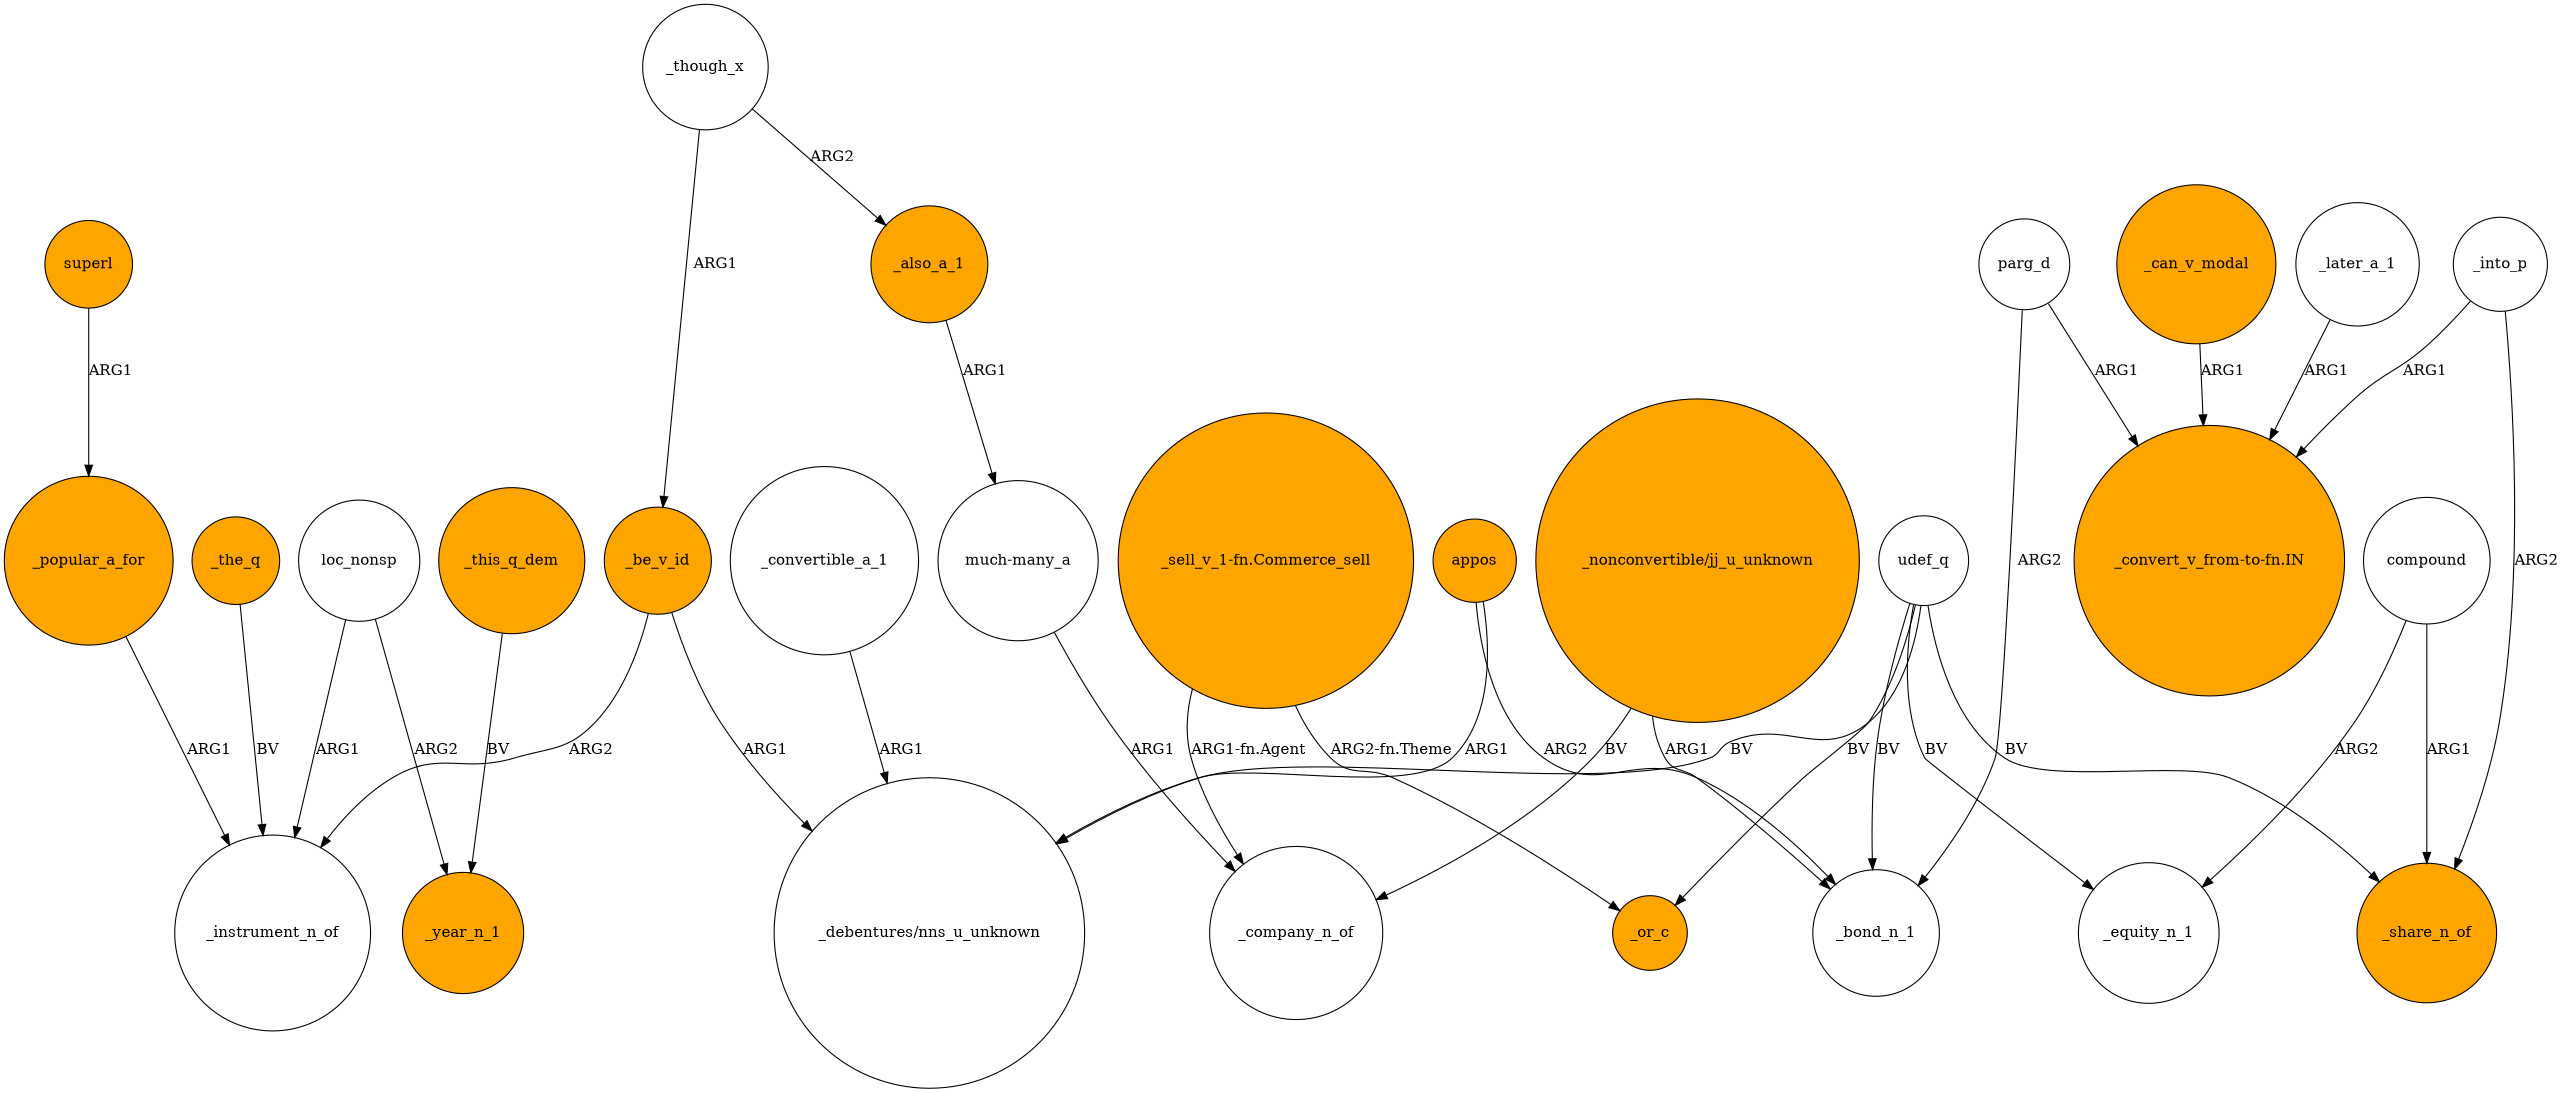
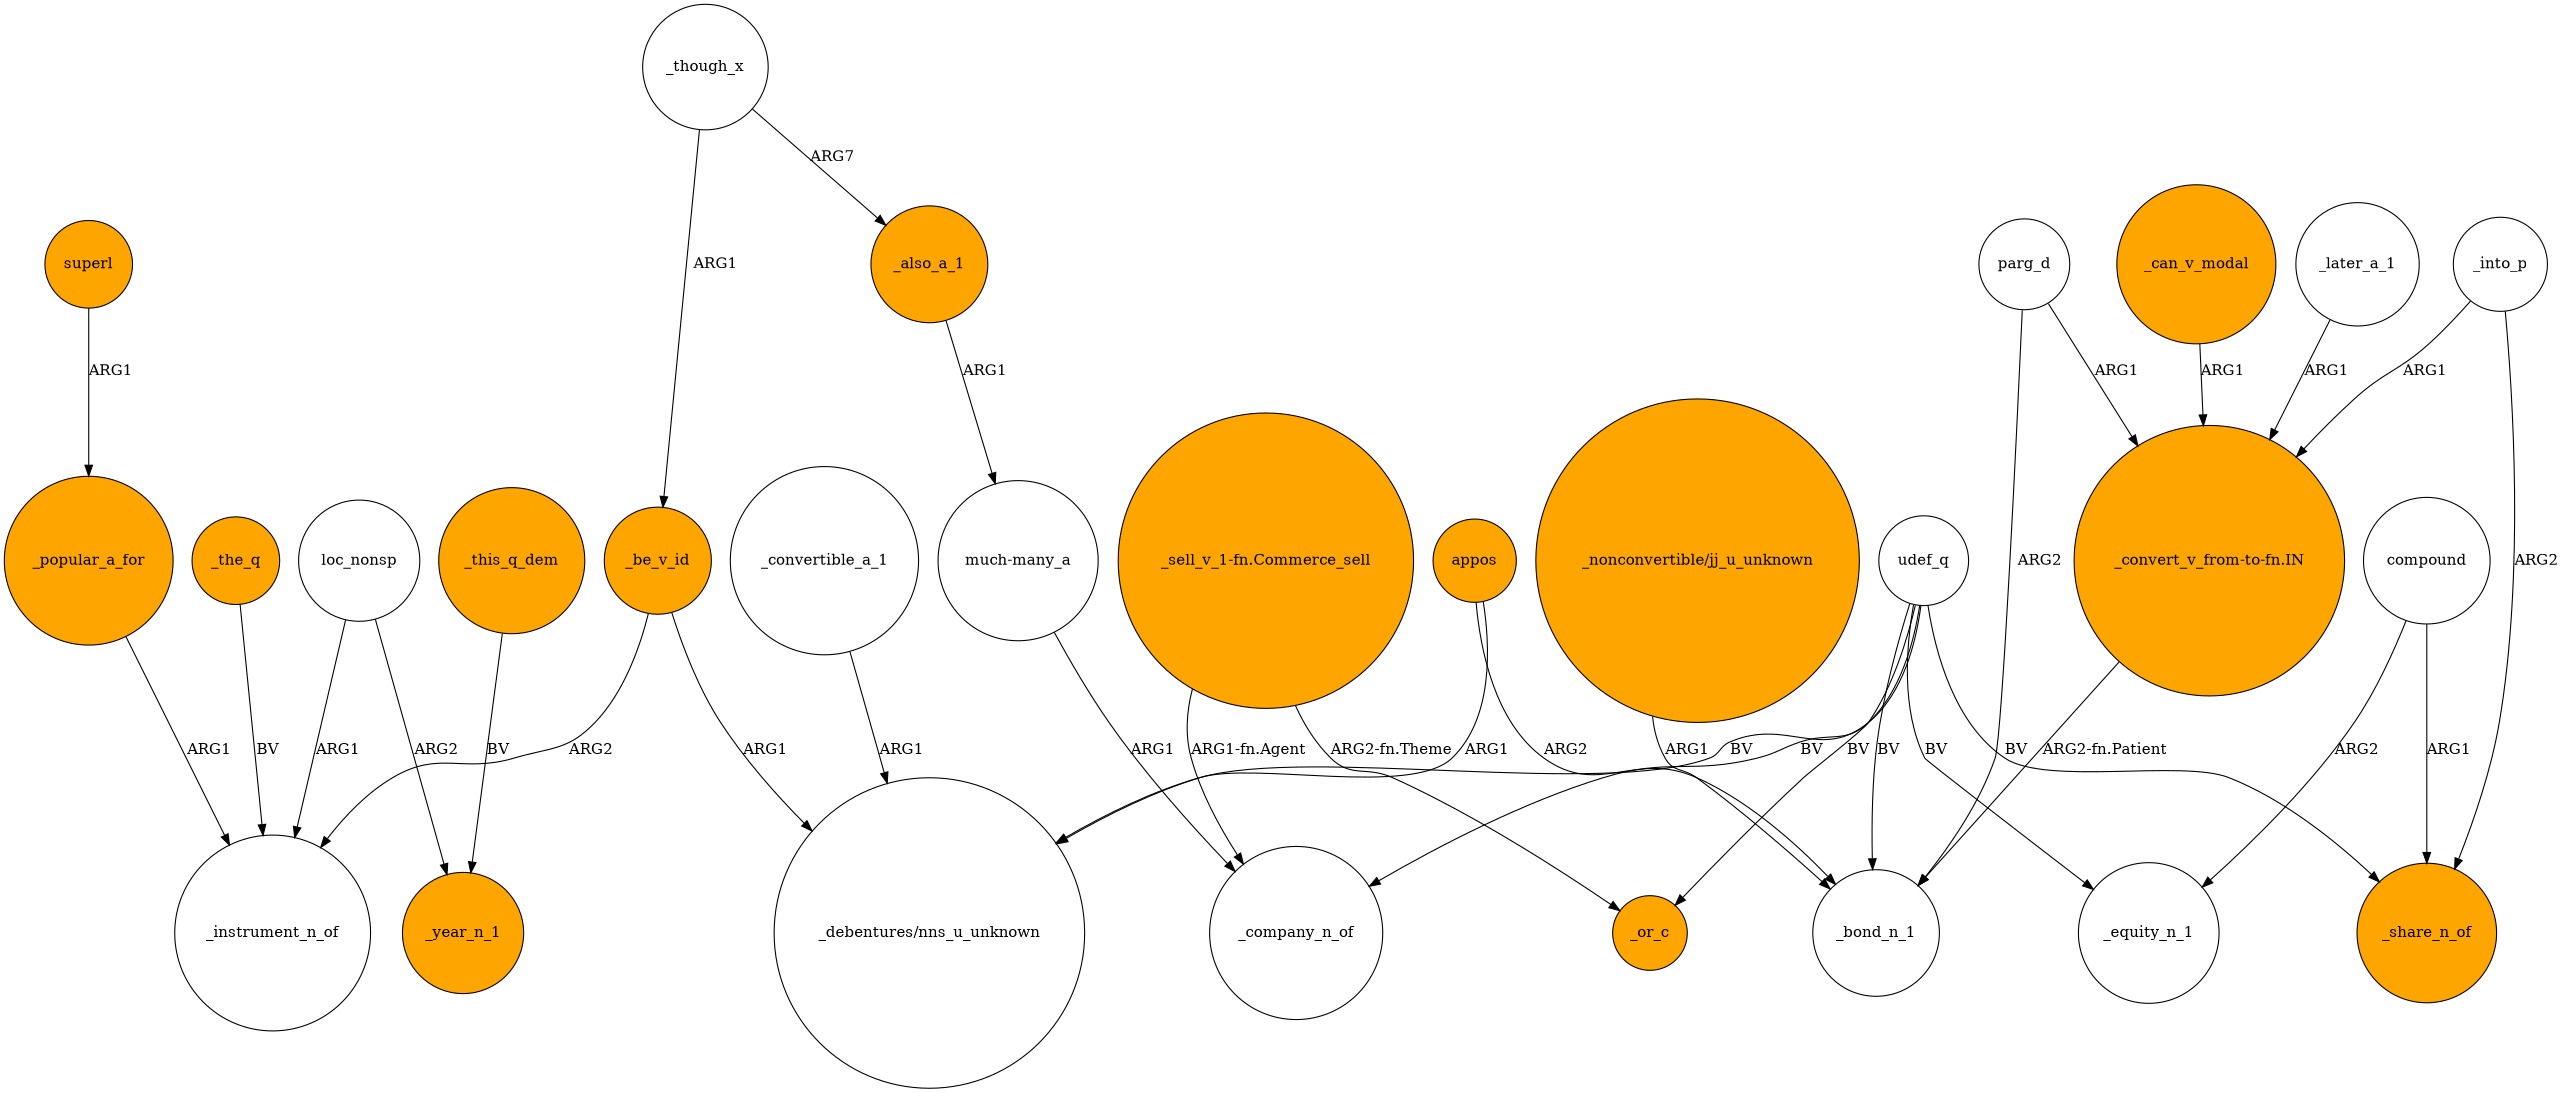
edge "_though_x" -> "_also_a_1": label "ARG2" -> "ARG7"
edge "_convert_v_from-to-fn.IN" -> "_bond_n_1": added, label "ARG2-fn.Patient"
edge "_nonconvertible/jj_u_unknown" -> "_company_n_of": now "udef_q" -> "_company_n_of"
